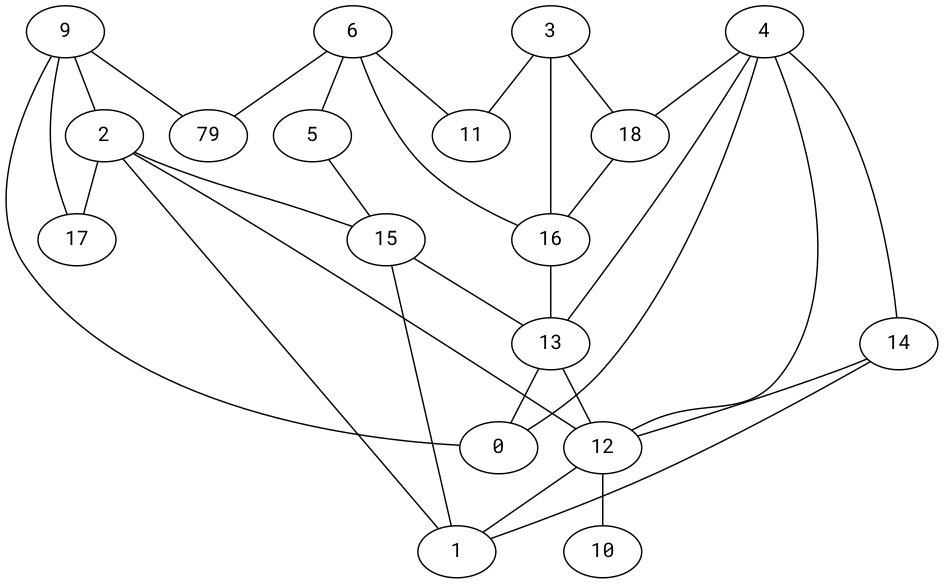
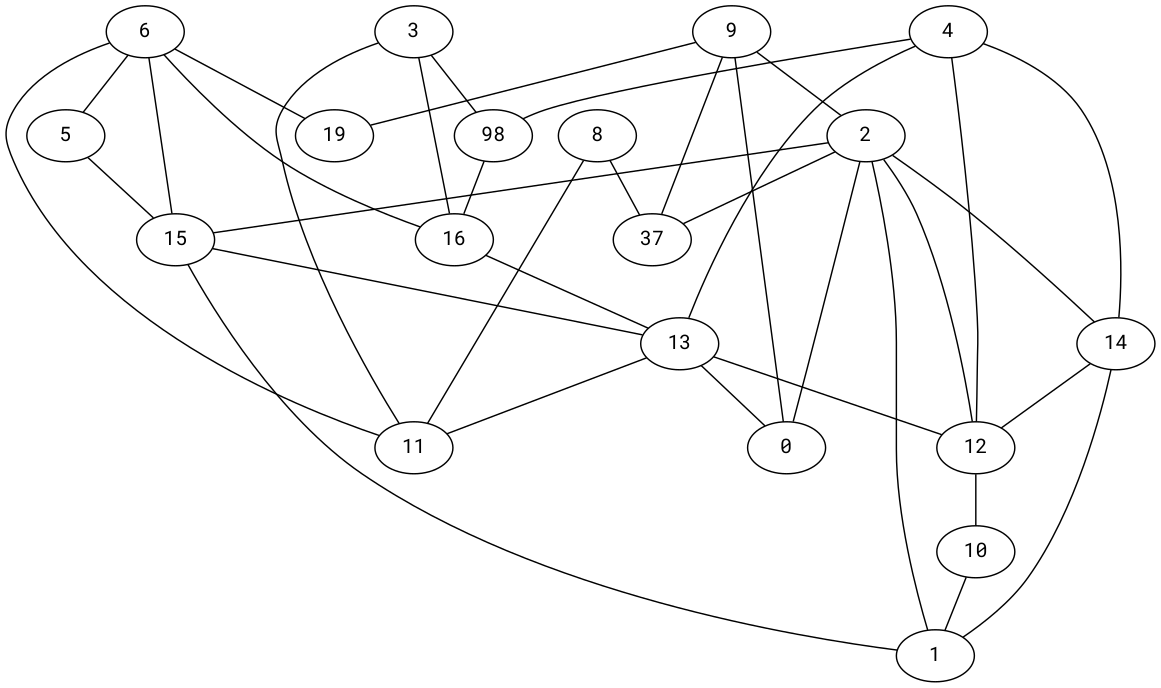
edge "6" -- "15": added
node "79": label "79" -> "19"
node "8": added
node "18": label "18" -> "98"
edge "2" -- "14": added
node "17": label "17" -> "37"
edge "4" -- "0": now "2" -- "0"
edge "13" -- "11": added
edge "12" -- "1": now "10" -- "1"
